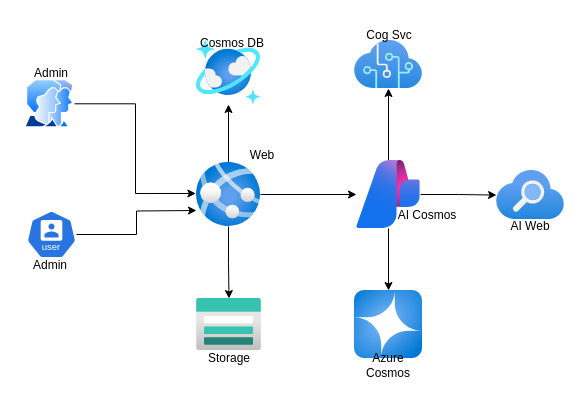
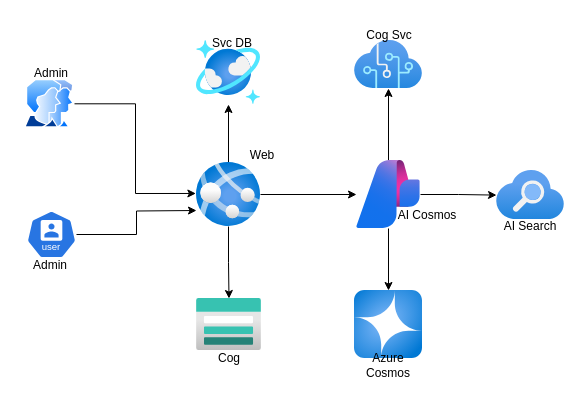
node "Cosmos DB": label "Cosmos DB" -> "Svc DB"
node "AI Web": label "AI Web" -> "AI Search"
node "Storage": label "Storage" -> "Cog"
